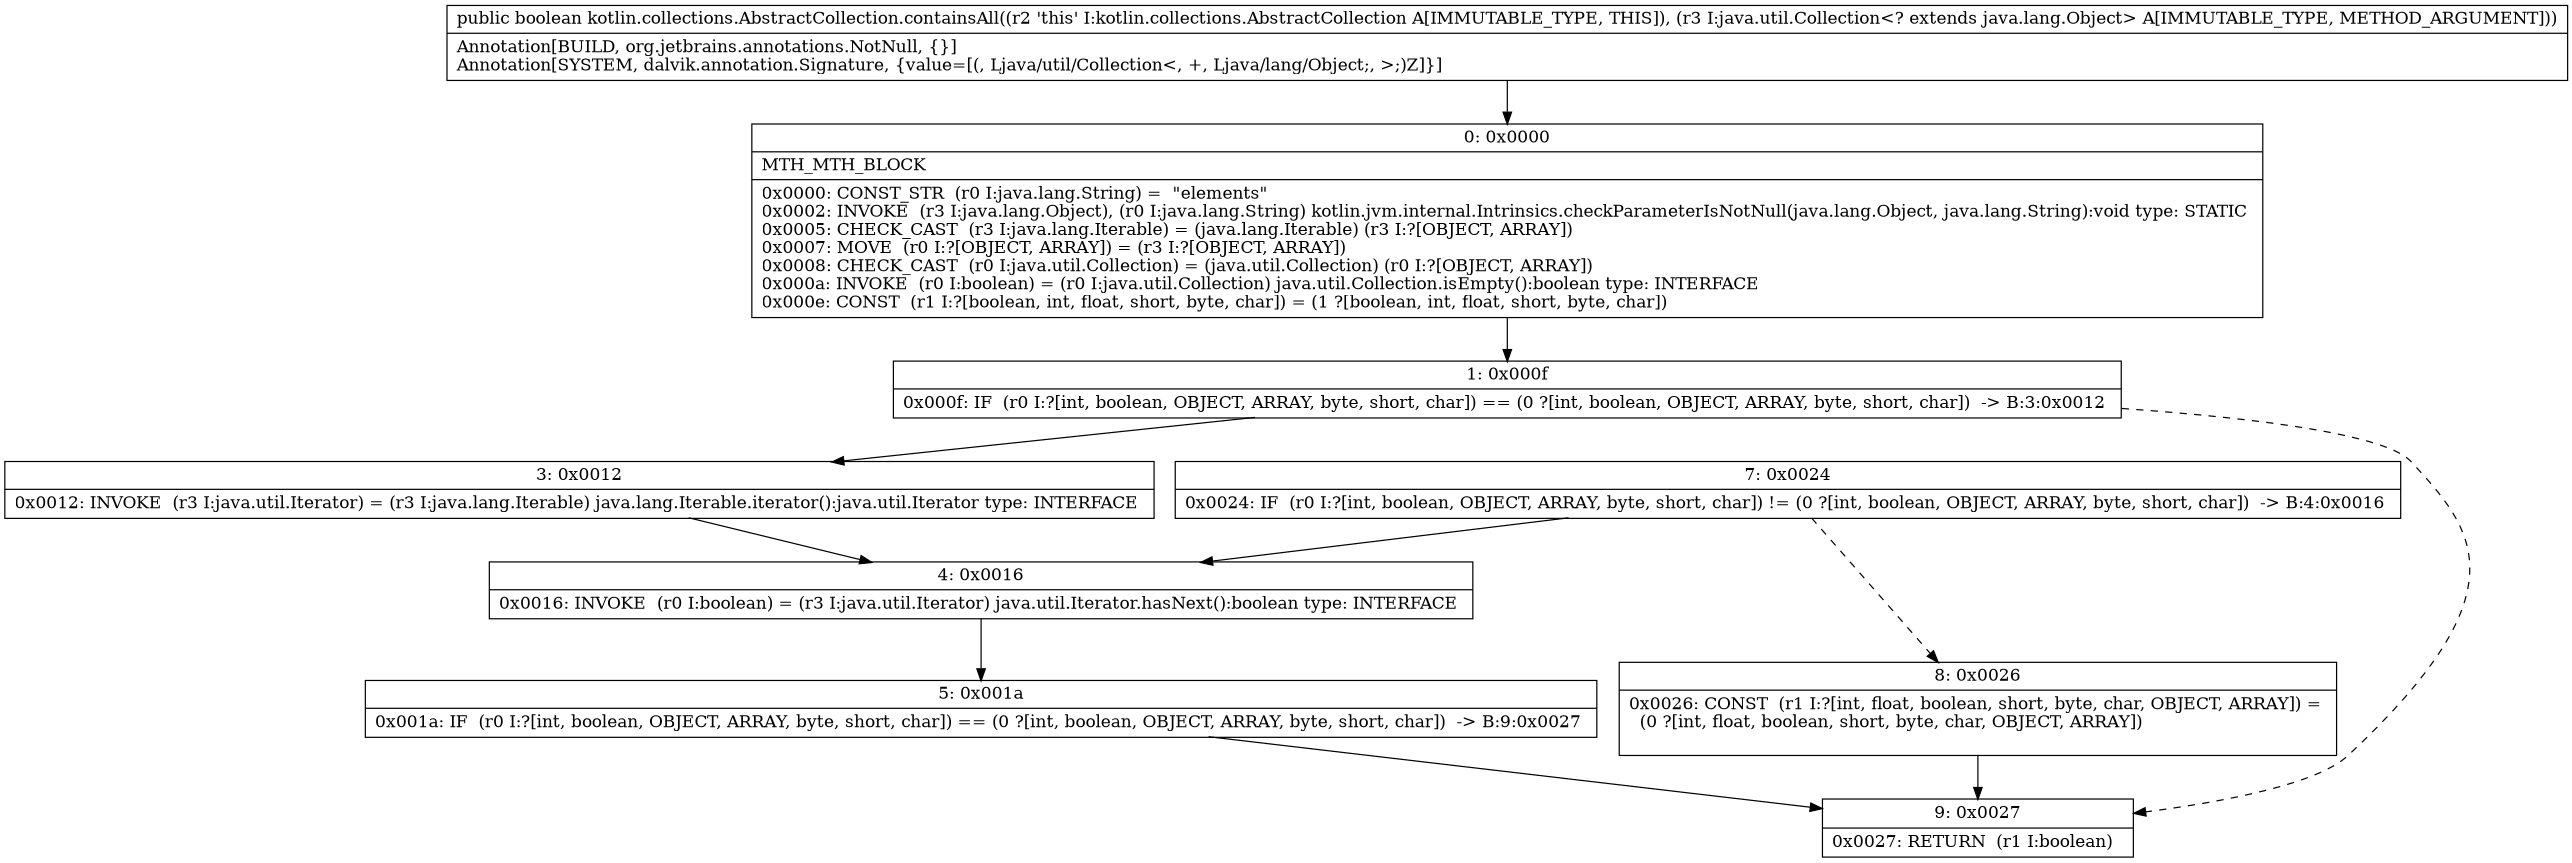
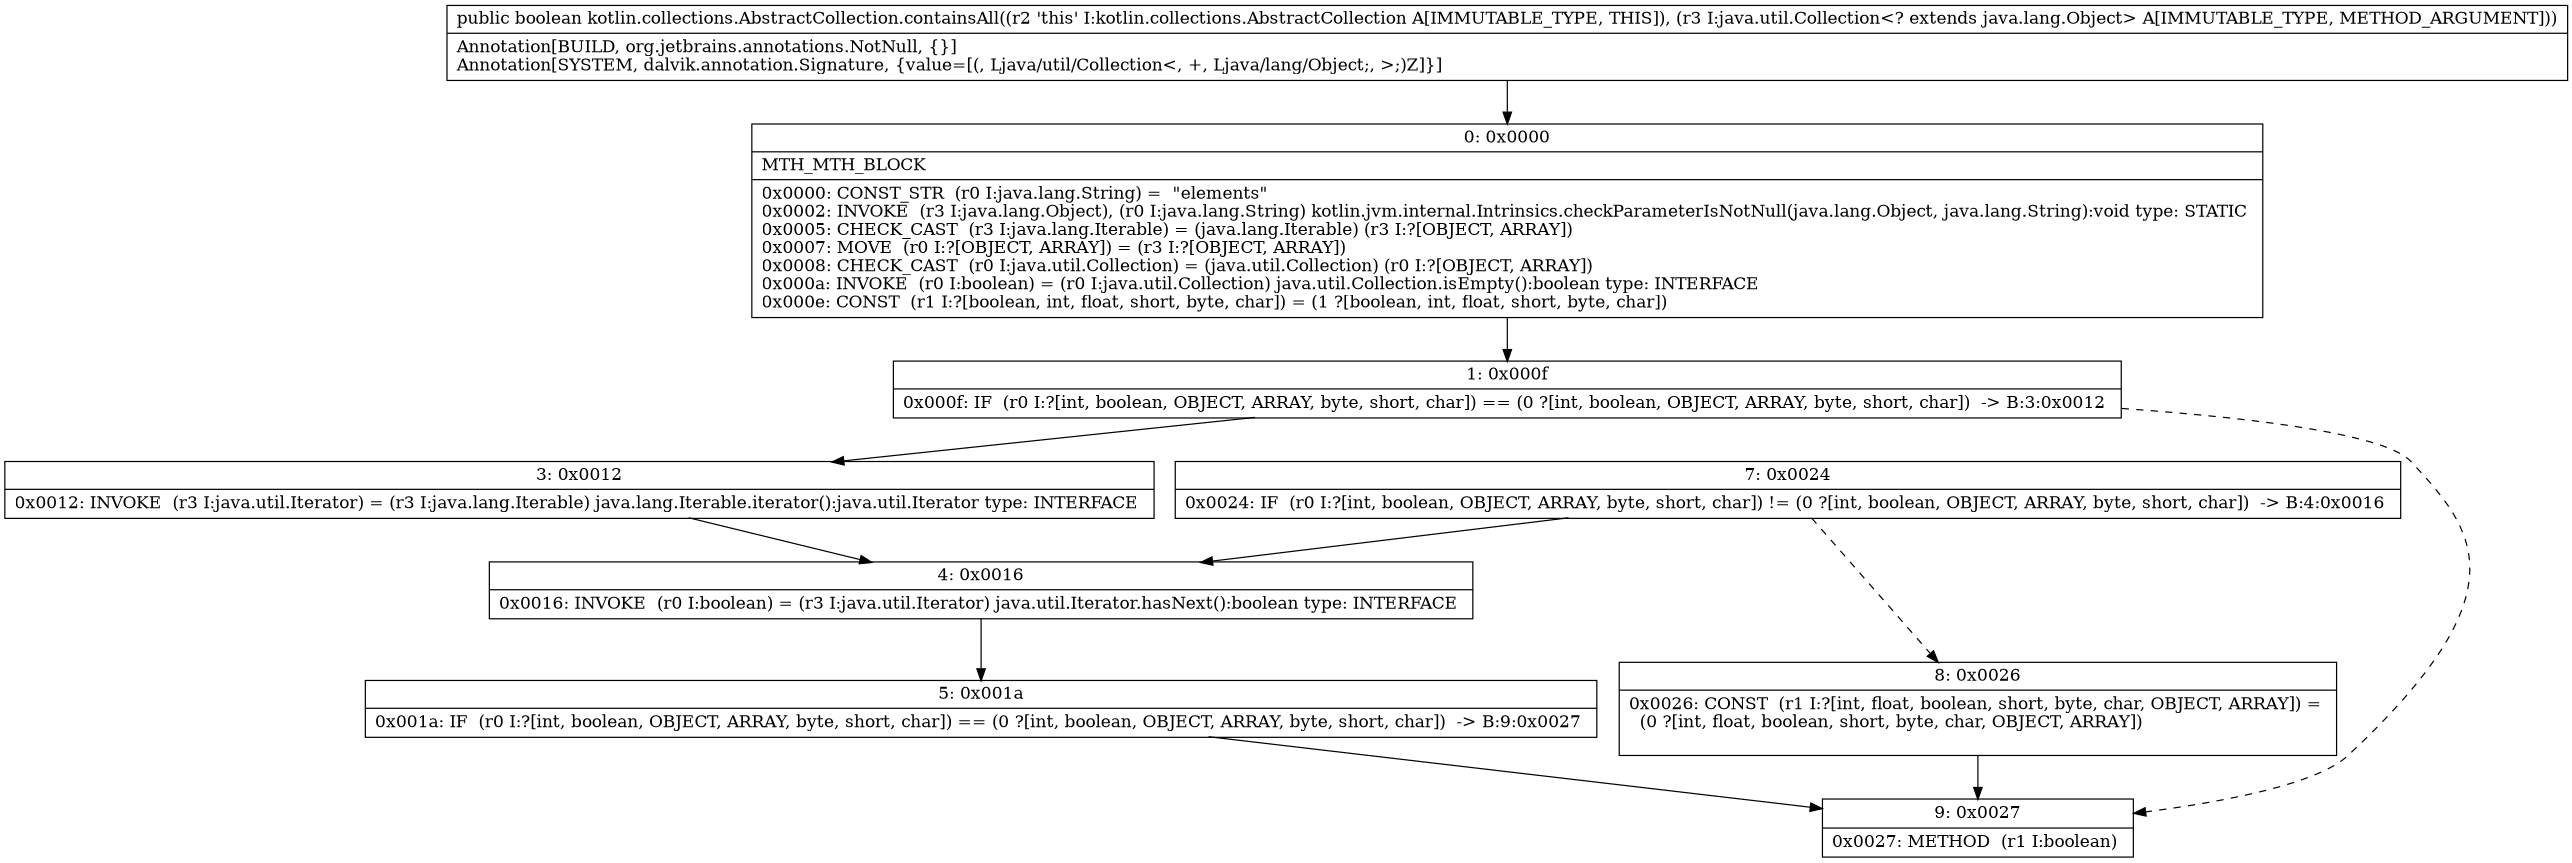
node "9: 0x0027": text "0x0027: RETURN  (r1 I:boolean)" -> "0x0027: METHOD  (r1 I:boolean)"
